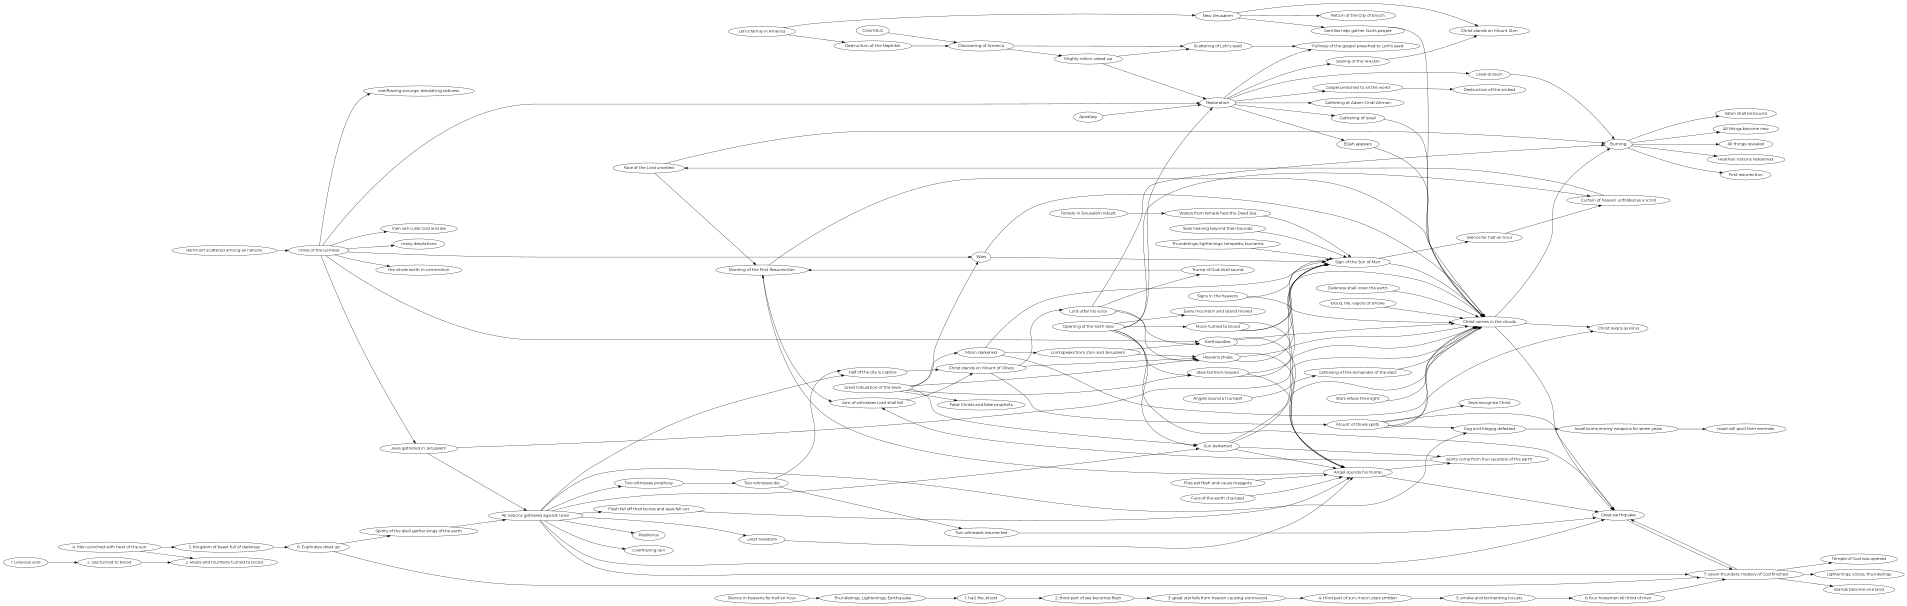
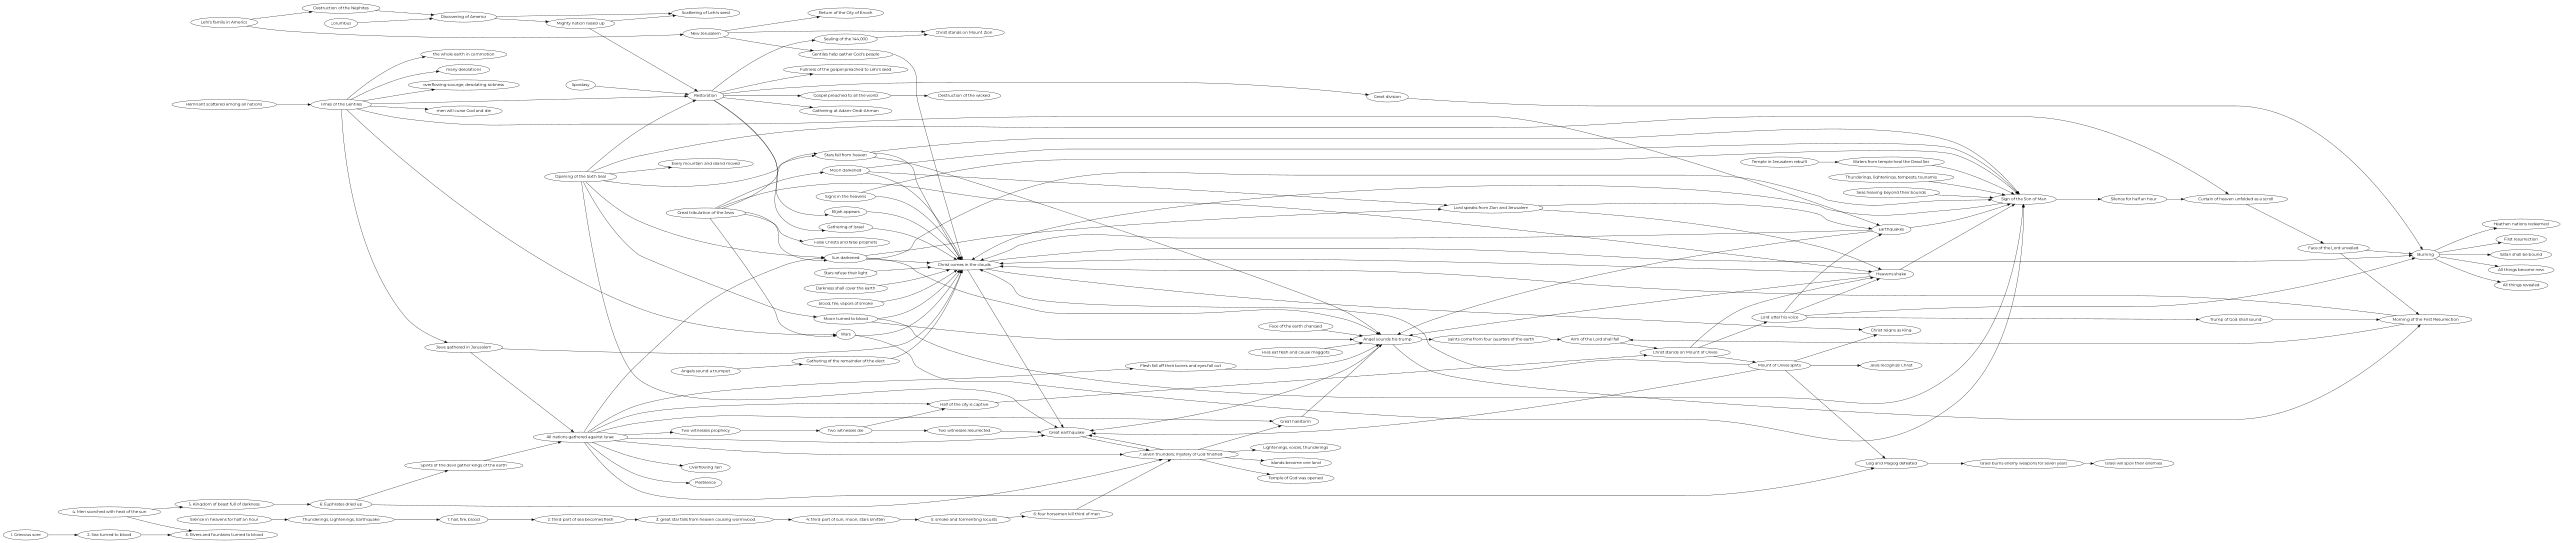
edge "Scattering of Lehi's seed" -> "Fullness of the gospel preached to Lehi's seed": removed
node "Arm of witnesses Lord shall fall": label "Arm of witnesses Lord shall fall" -> "Arm of the Lord shall fall"
edge "7: seven thunders; mystery of God finished" -> "Great hailstorm": added
edge "Sun darkened" -> "saints come from four quarters of the earth": now "Sun darkened" -> "Lord speaks from Zion and Jerusalem"
